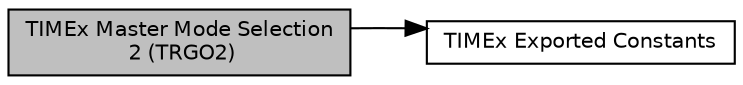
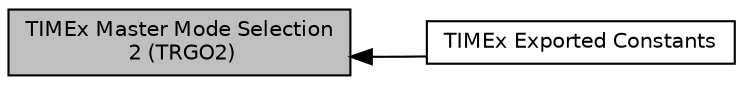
edge "TIMEx Master Mode Selection 2 (TRGO2)" -> "TIMEx Exported Constants": reversed
